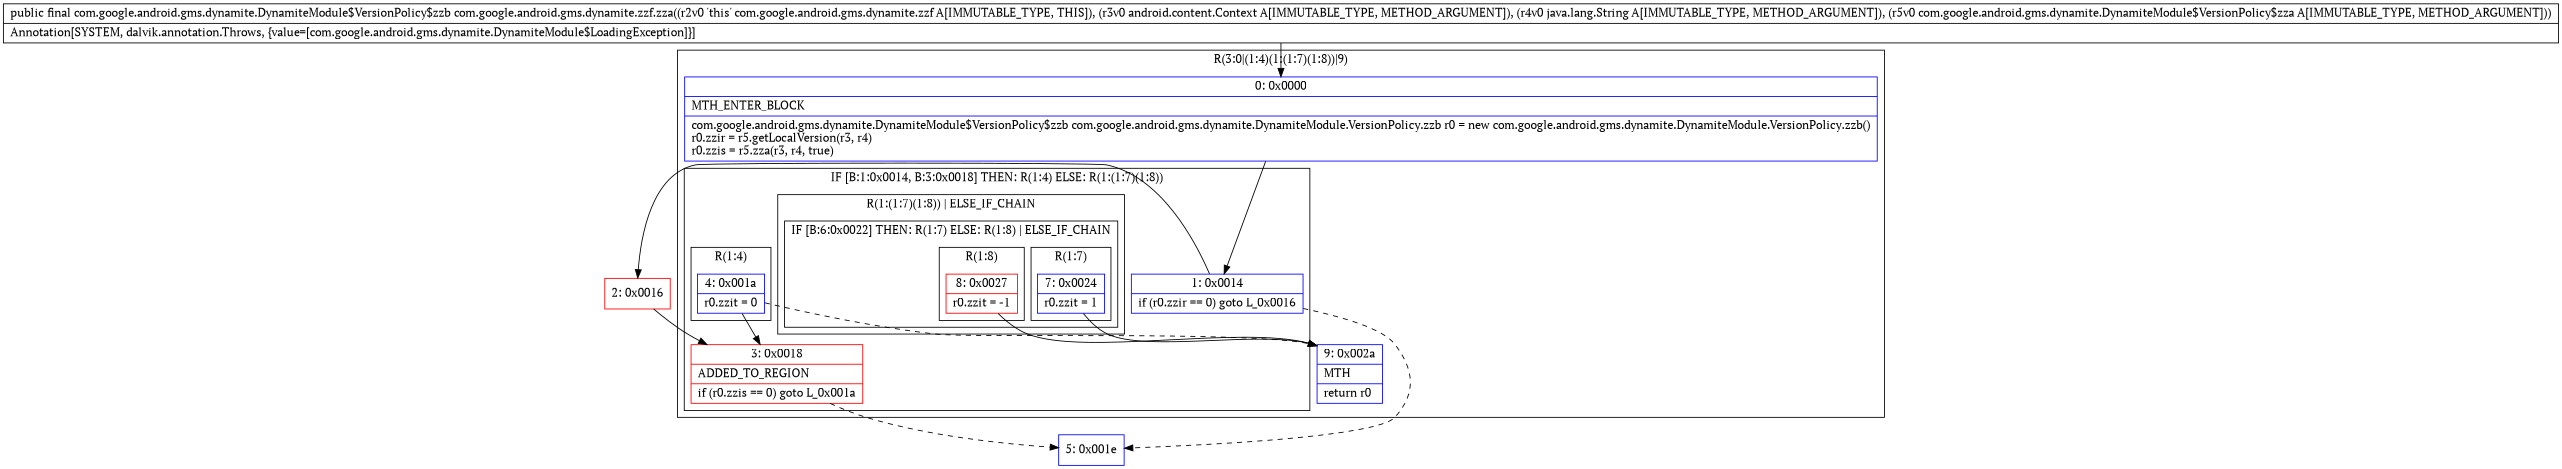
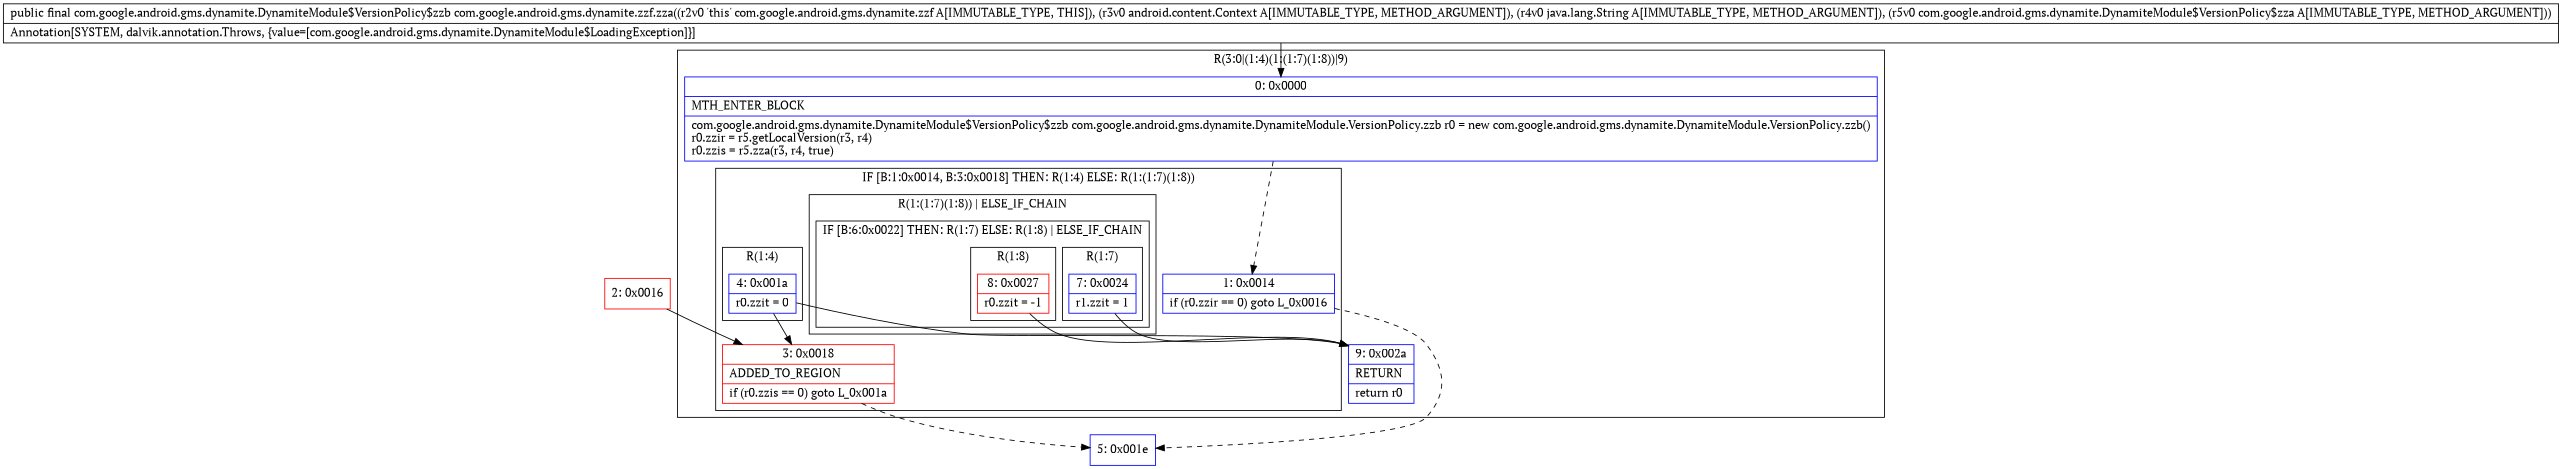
edge "1: 0x0014" -> "2: 0x0016": removed
edge "0: 0x0000" -> "1: 0x0014": style solid -> dashed
node "7: 0x0024": text "r0.zzit = 1" -> "r1.zzit = 1"
edge "4: 0x001a" -> "9: 0x002a": style dashed -> solid
node "9: 0x002a": text "MTH" -> "RETURN"
